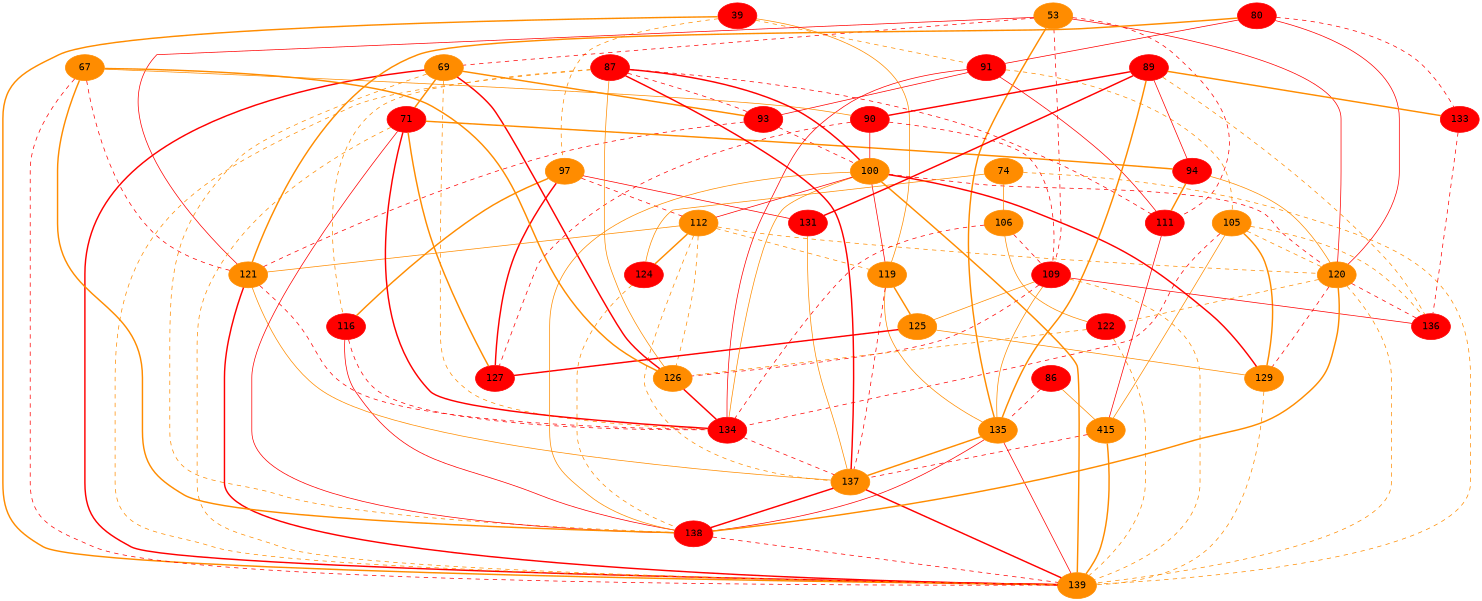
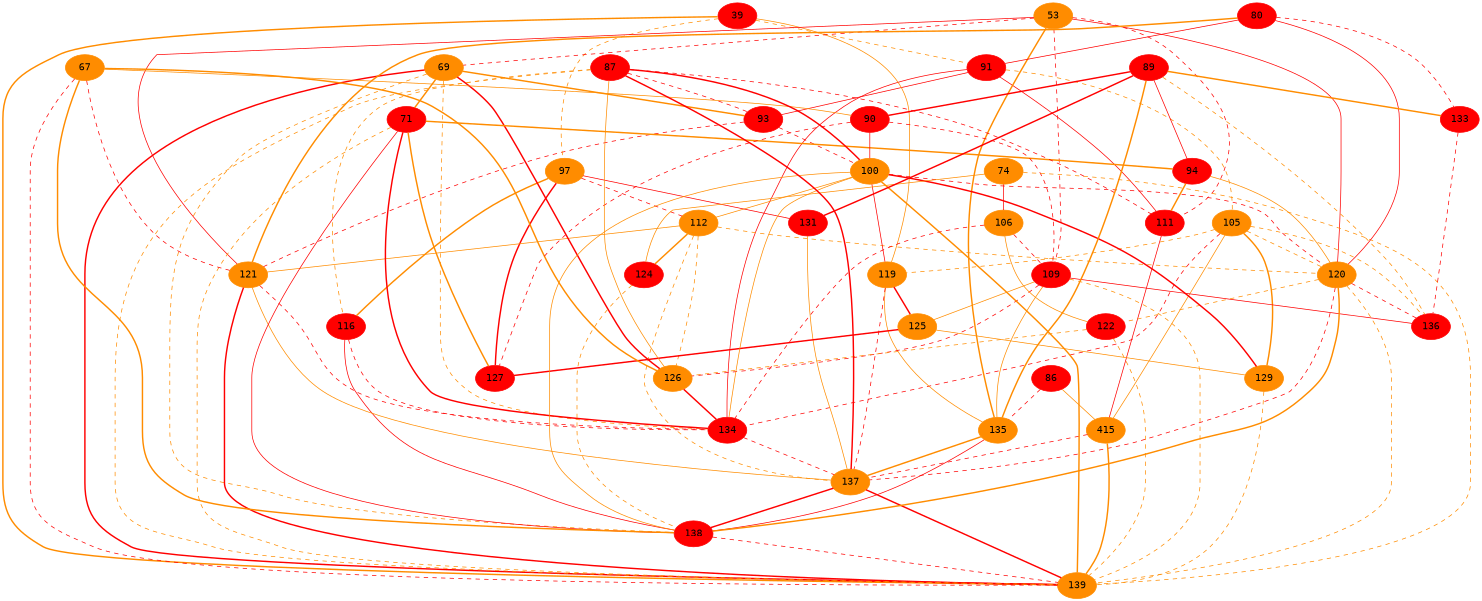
edge "74" -- "106": color darkorange -> red
edge "100" -- "112": color red -> darkorange
edge "112" -- "119": now "105" -- "119"
edge "119" -- "125": color darkorange -> red
edge "120" -- "129": now "120" -- "137"
edge "135" -- "139": removed
